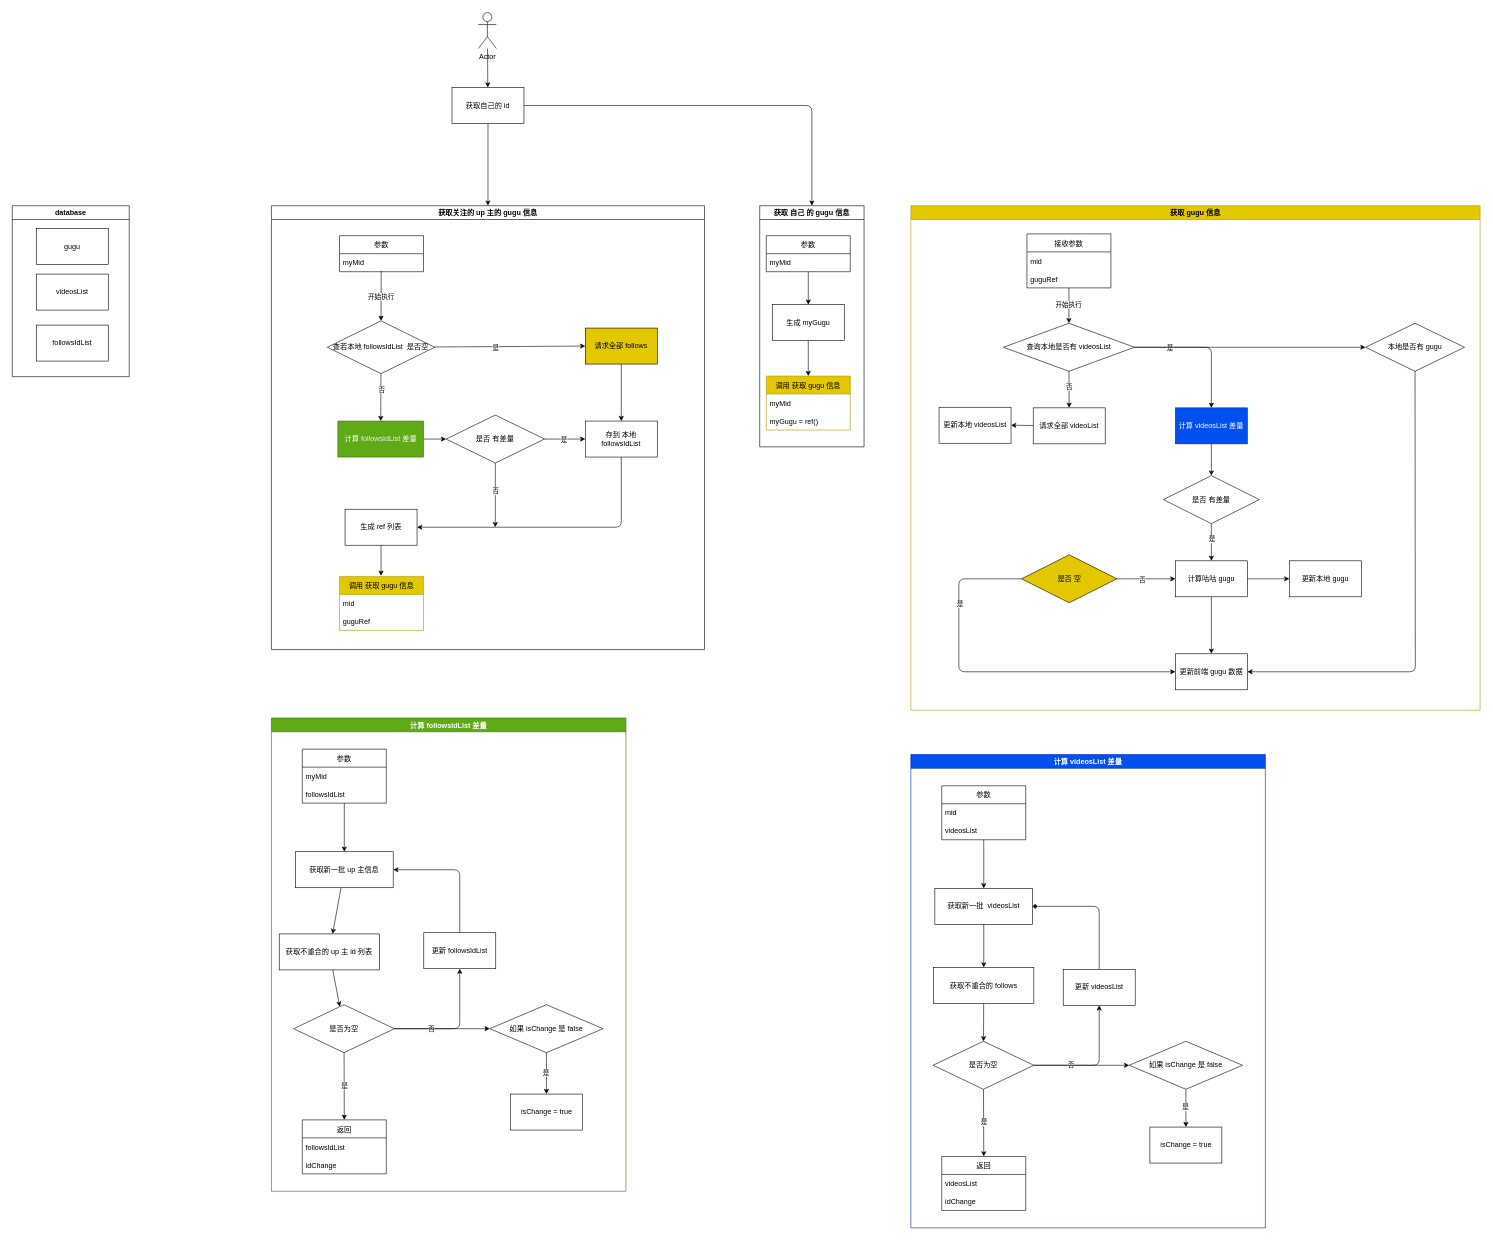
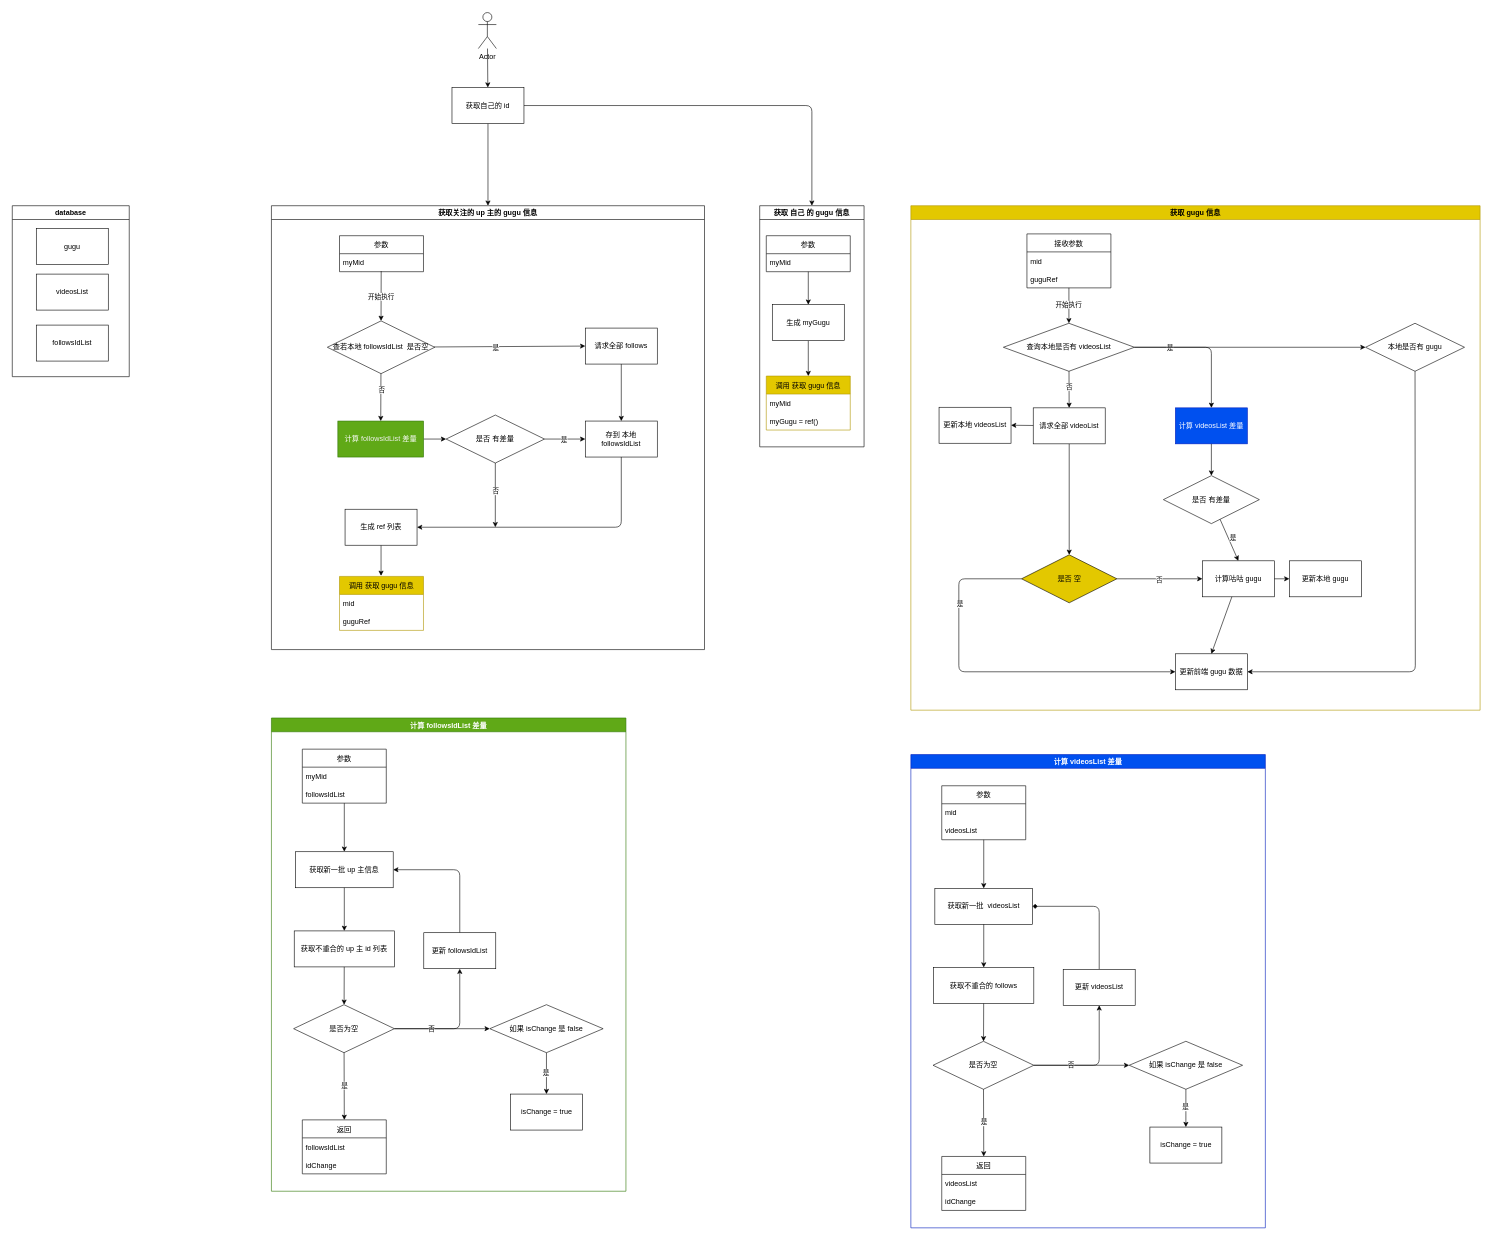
node "请求全部 follows": fillcolor #e3c800 -> #ffffff
edge "请求全部 videoList" -> "是否 空": added
node "计算咕咕 gugu": moved (1212, 579) -> (1239, 579)
node "获取不重合的 up 主 id 列表": moved (329, 952) -> (344, 949)
